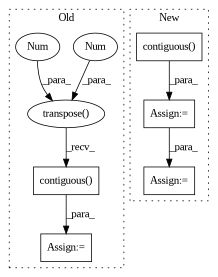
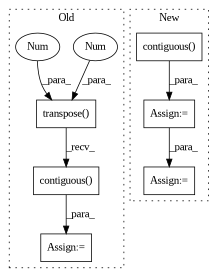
node "transpose()": shape ellipse -> box
